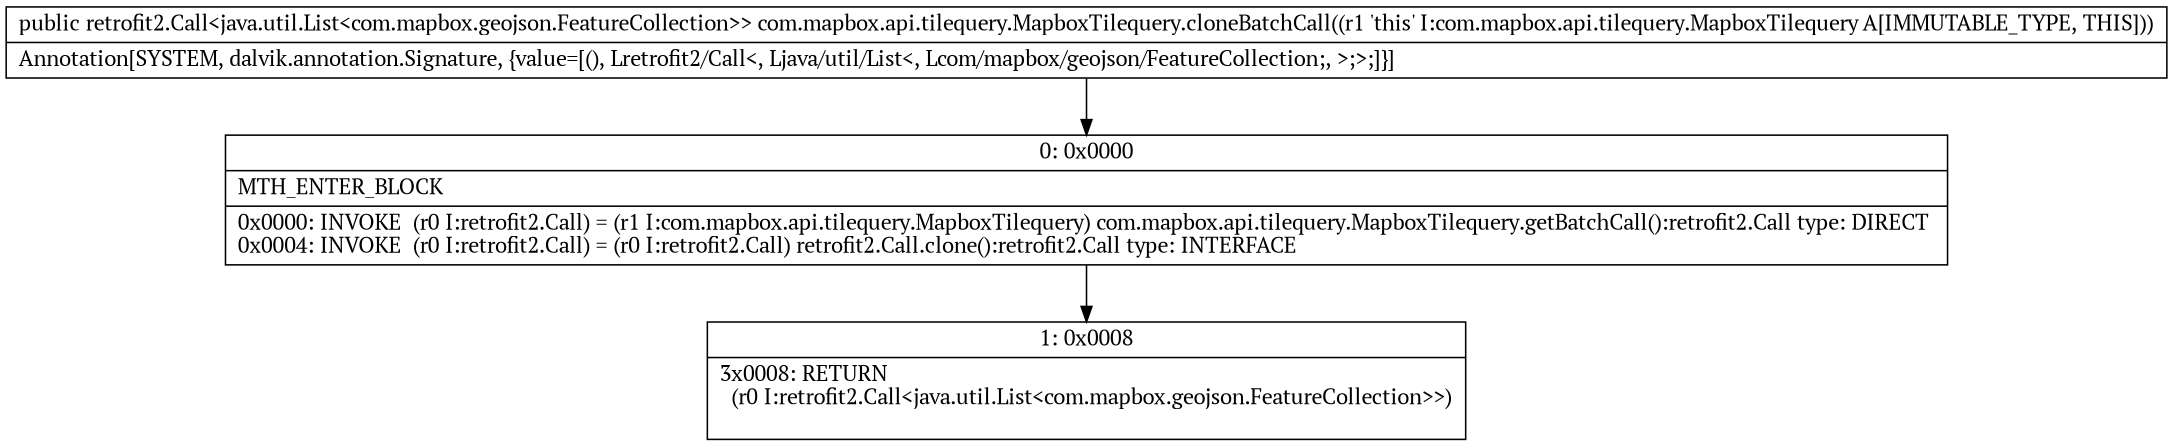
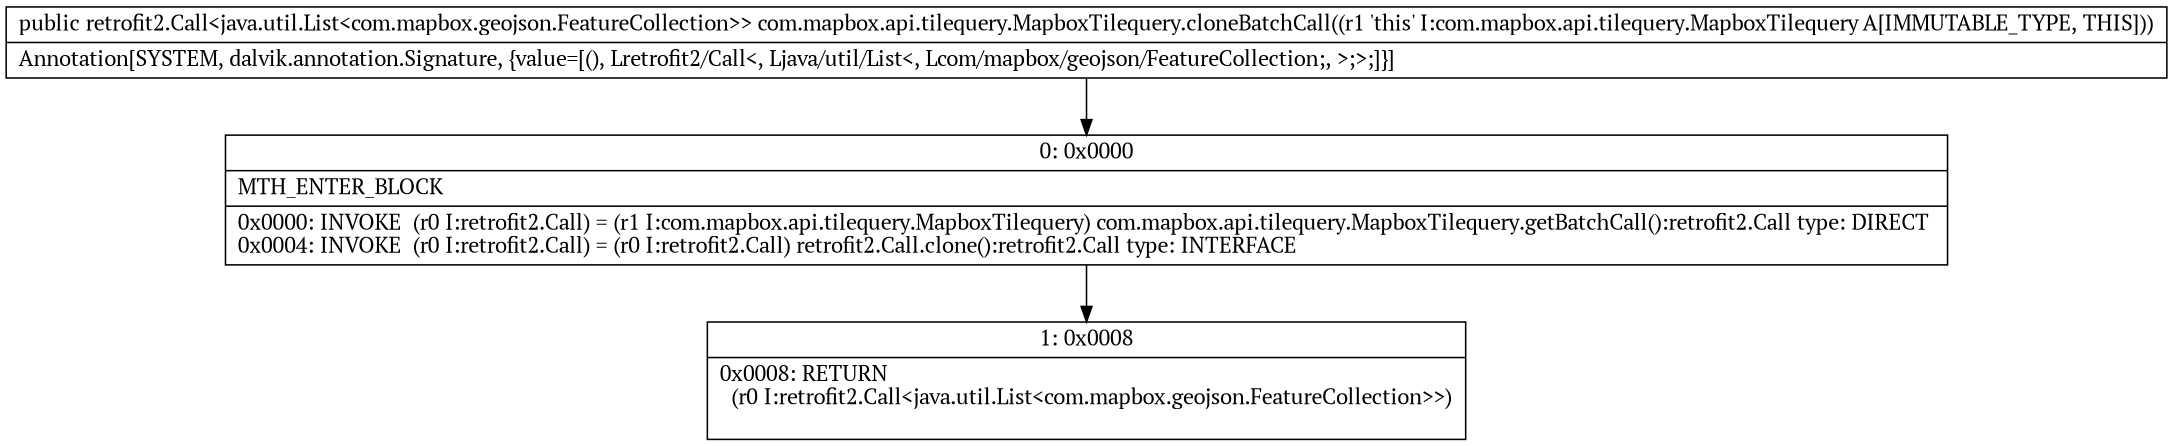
node "1: 0x0008": text "3x0008: RETURN" -> "0x0008: RETURN"
